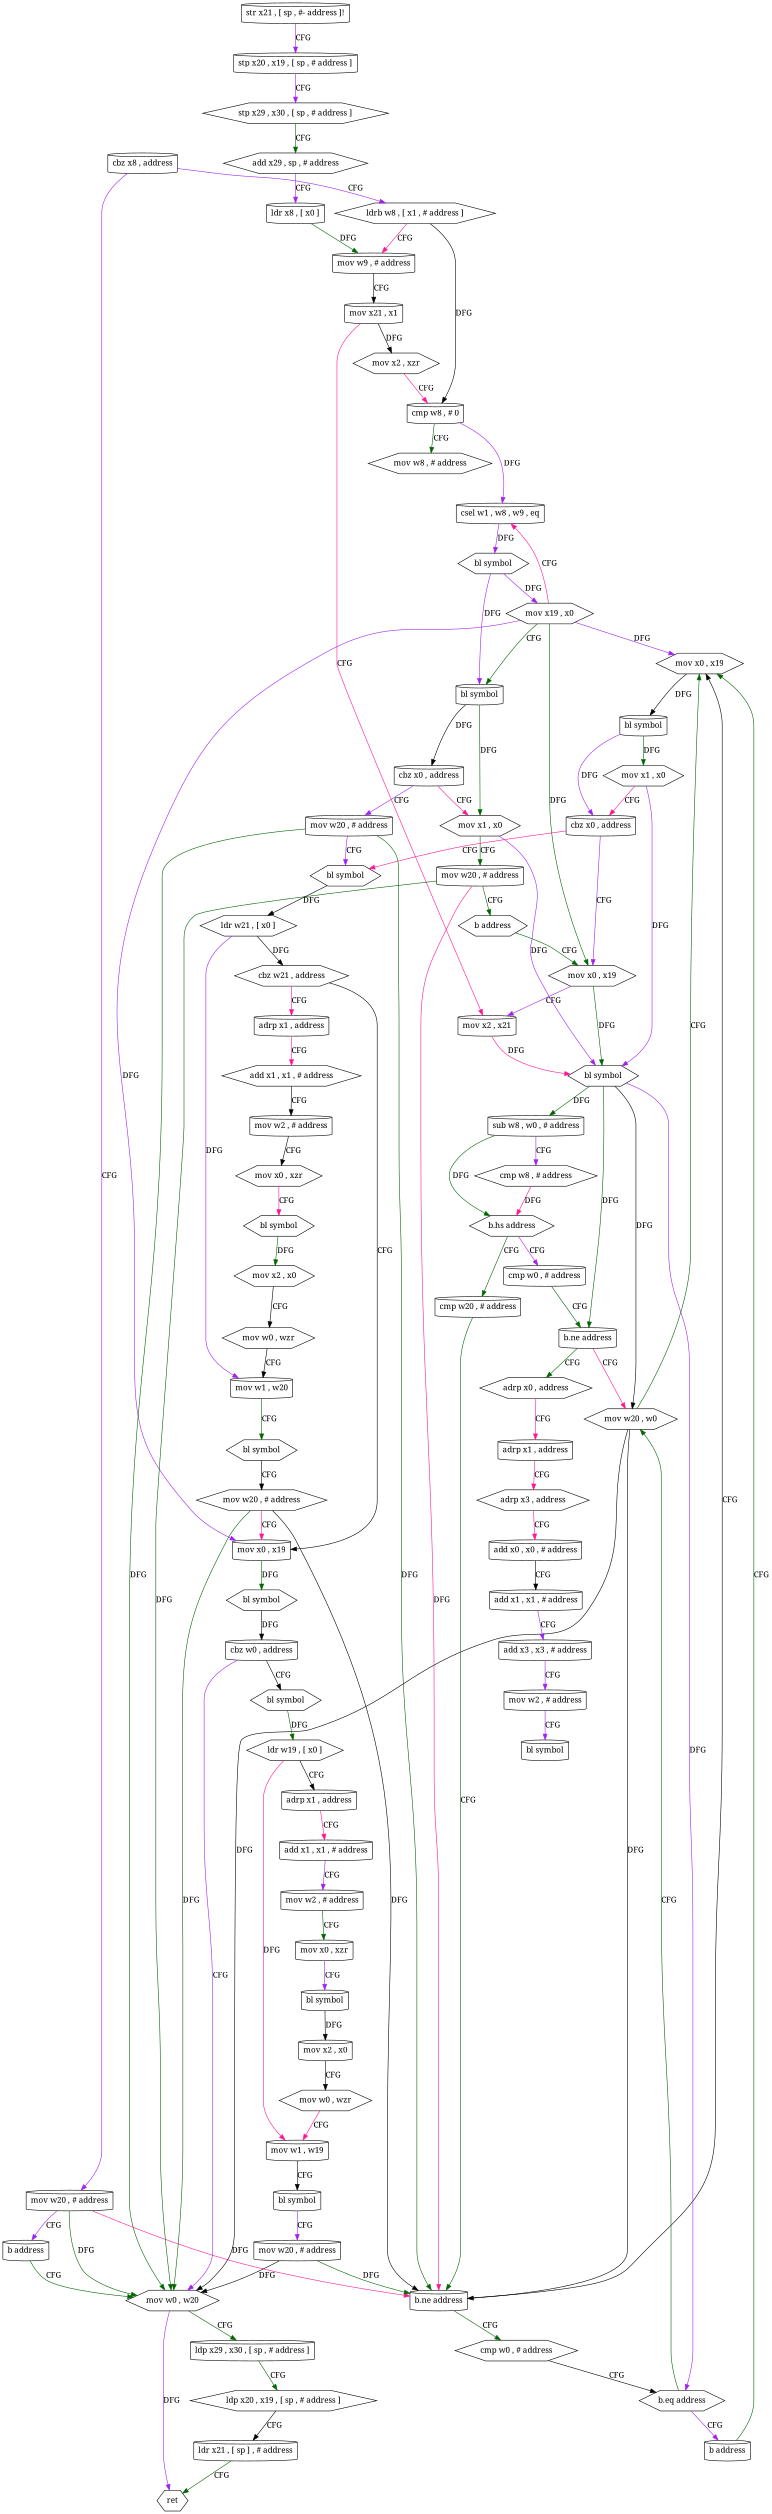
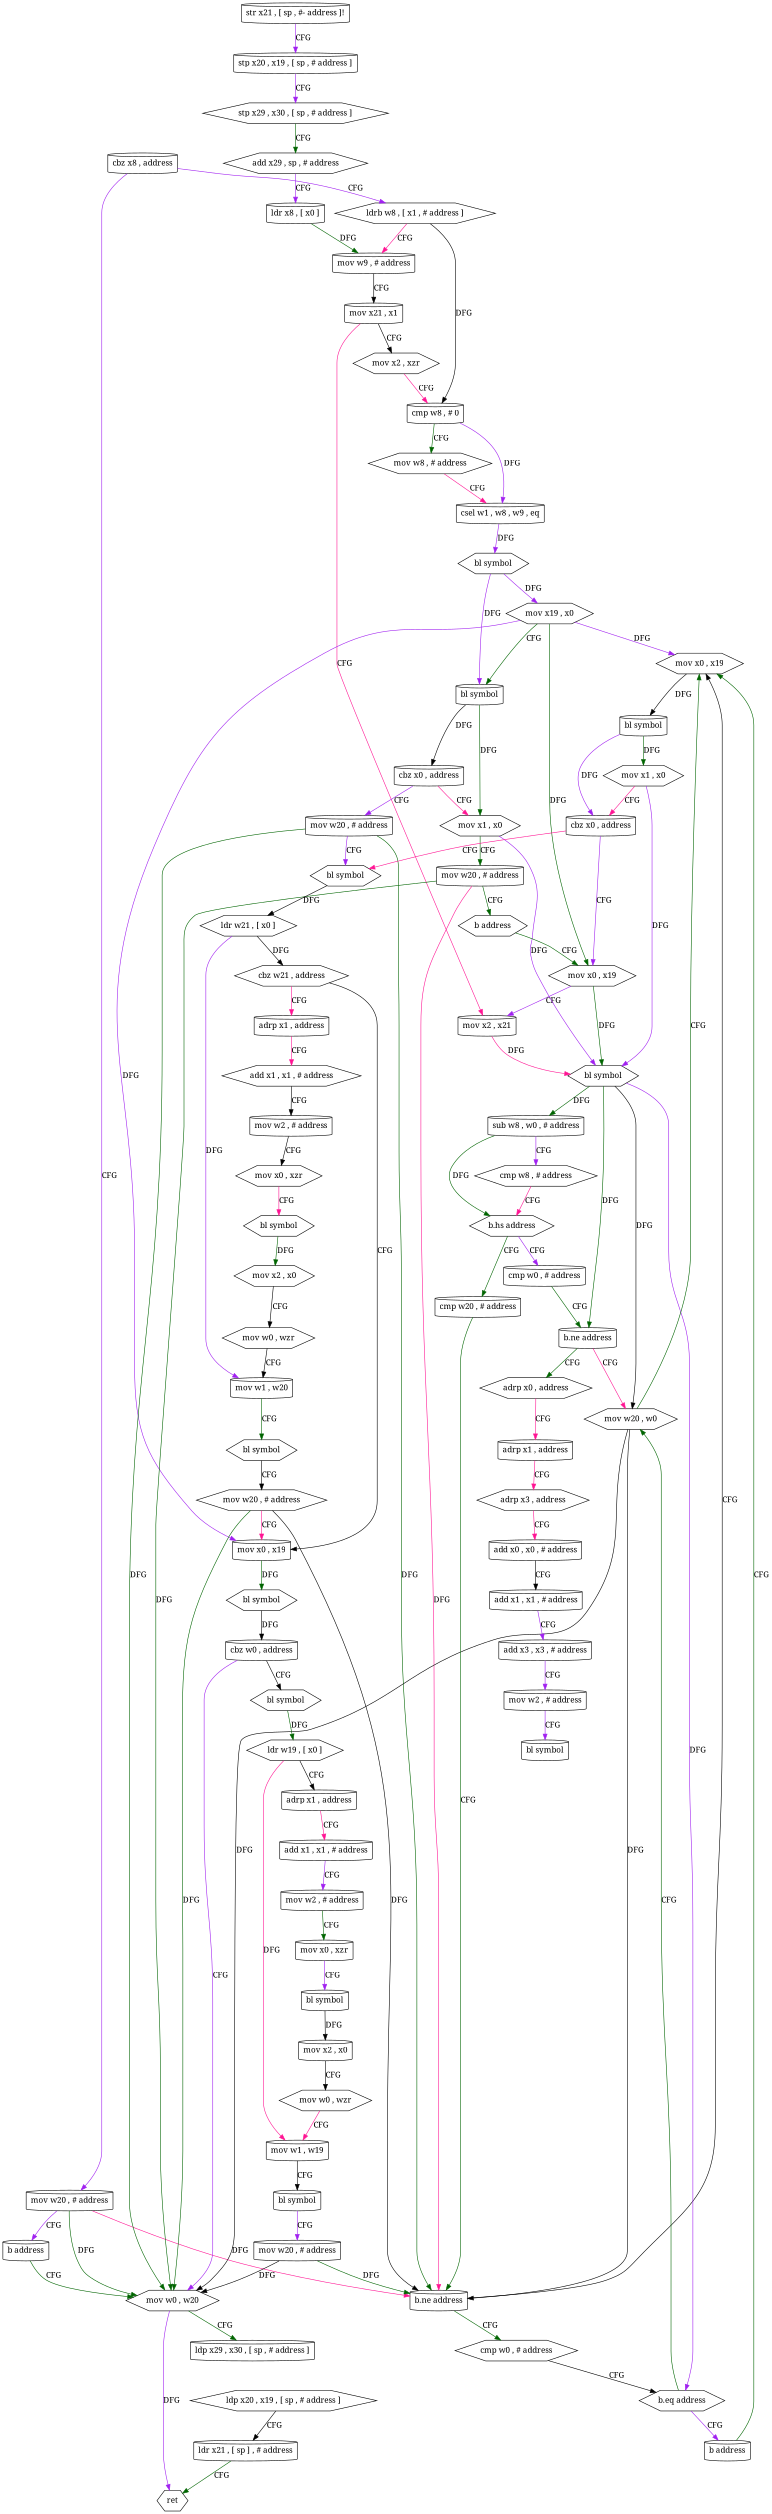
edge "mov x21 , x1" -> "mov x2 , xzr": label "DFG" -> "CFG"
edge "mov x19 , x0" -> "csel w1 , w8 , w9 , eq": now "mov w8 , # address" -> "csel w1 , w8 , w9 , eq"
edge "cmp w8 , # address" -> "b.hs address": label "DFG" -> "CFG"
edge "ldp x29 , x30 , [ sp , # address ]" -> "ldp x20 , x19 , [ sp , # address ]": removed, label "CFG"
